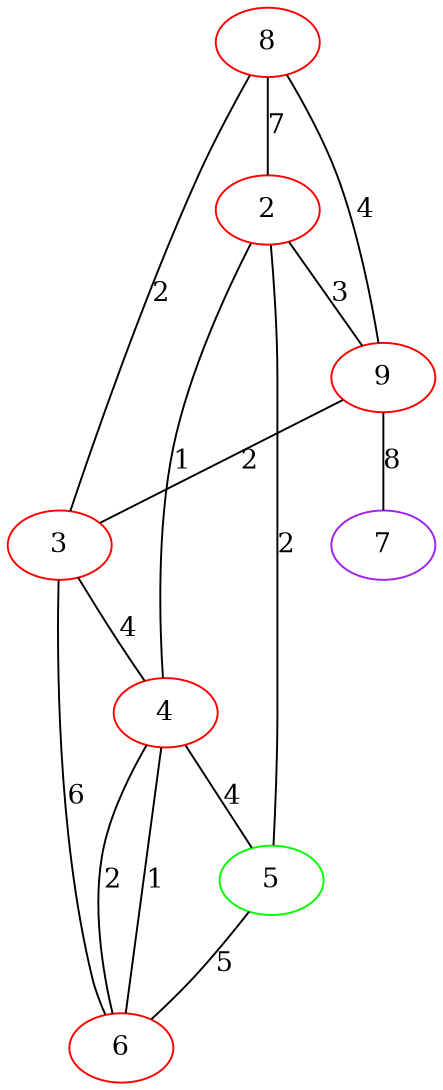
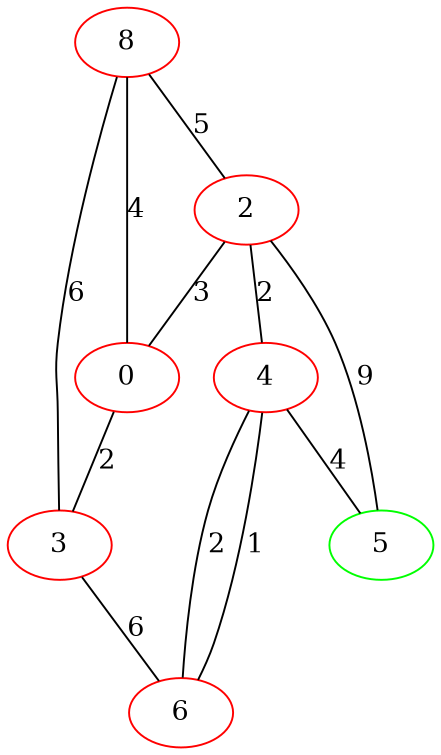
edge "8" -- "2": label "7" -> "5"
edge "8" -- "3": label "2" -> "6"
node "9": label "9" -> "0"
edge "2" -- "4": label "1" -> "2"
edge "2" -- "5": label "2" -> "9"
node "7": removed
edge "3" -- "4": removed, label "4"
edge "5" -- "6": removed, label "5"
